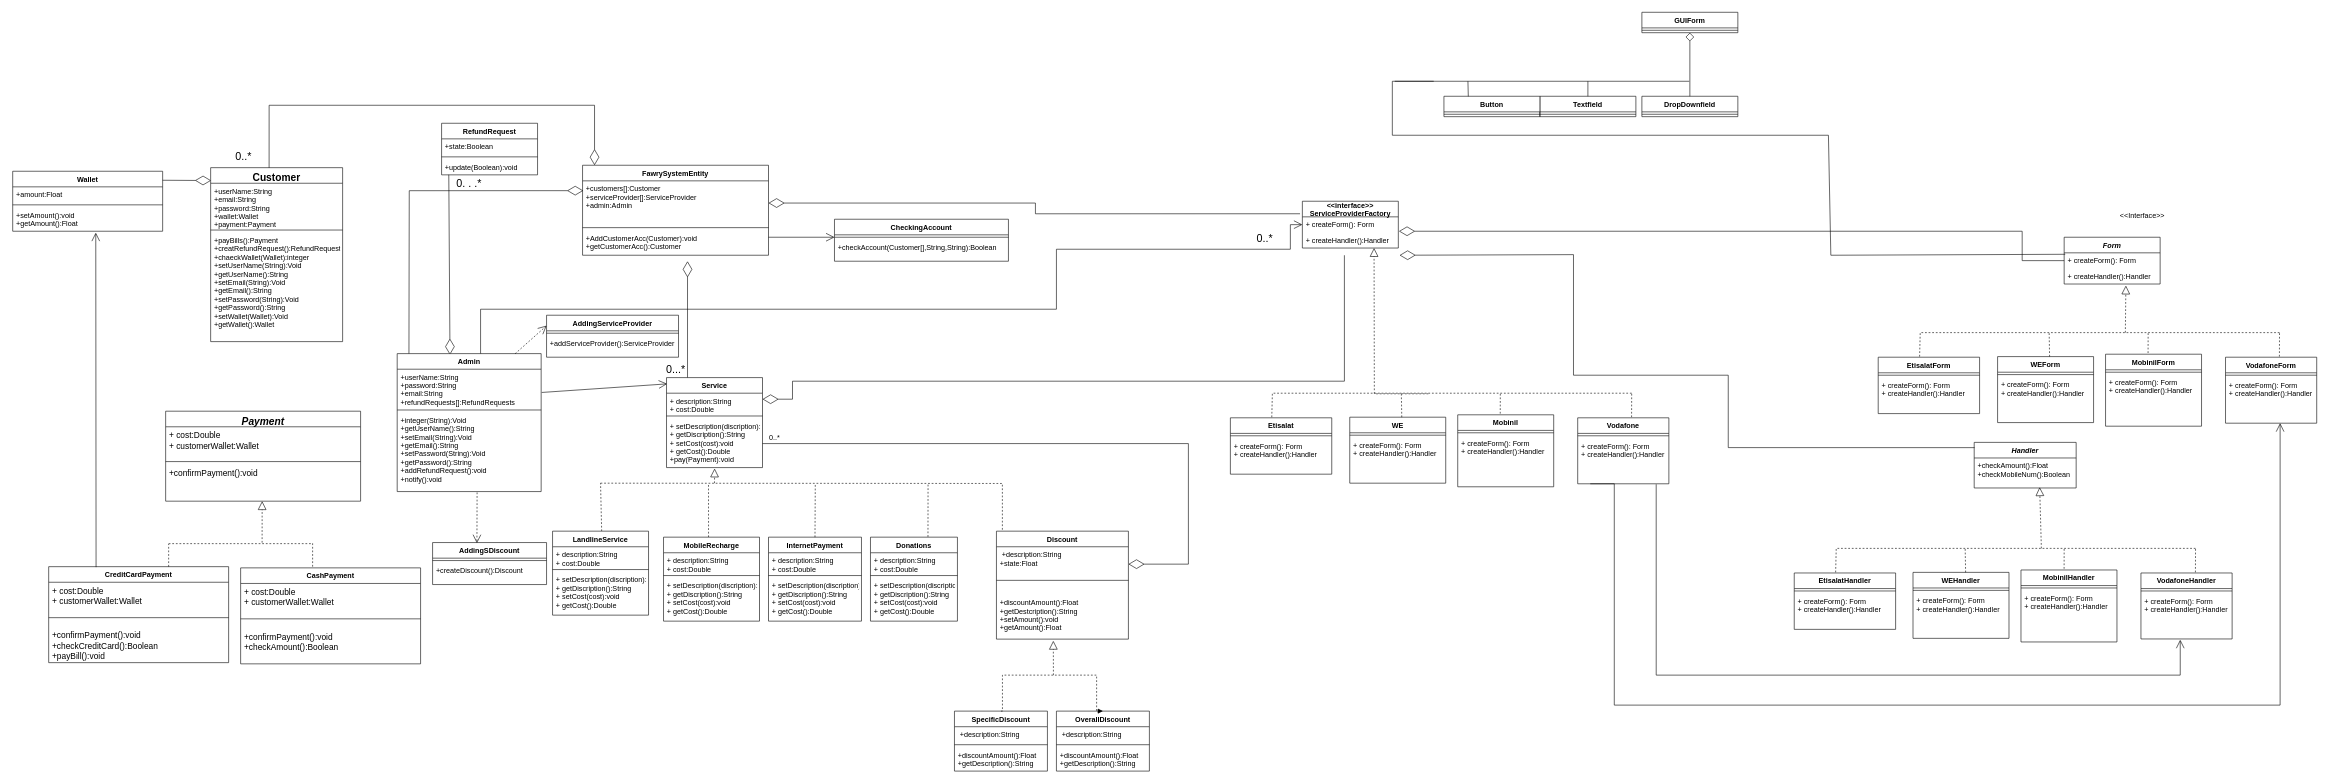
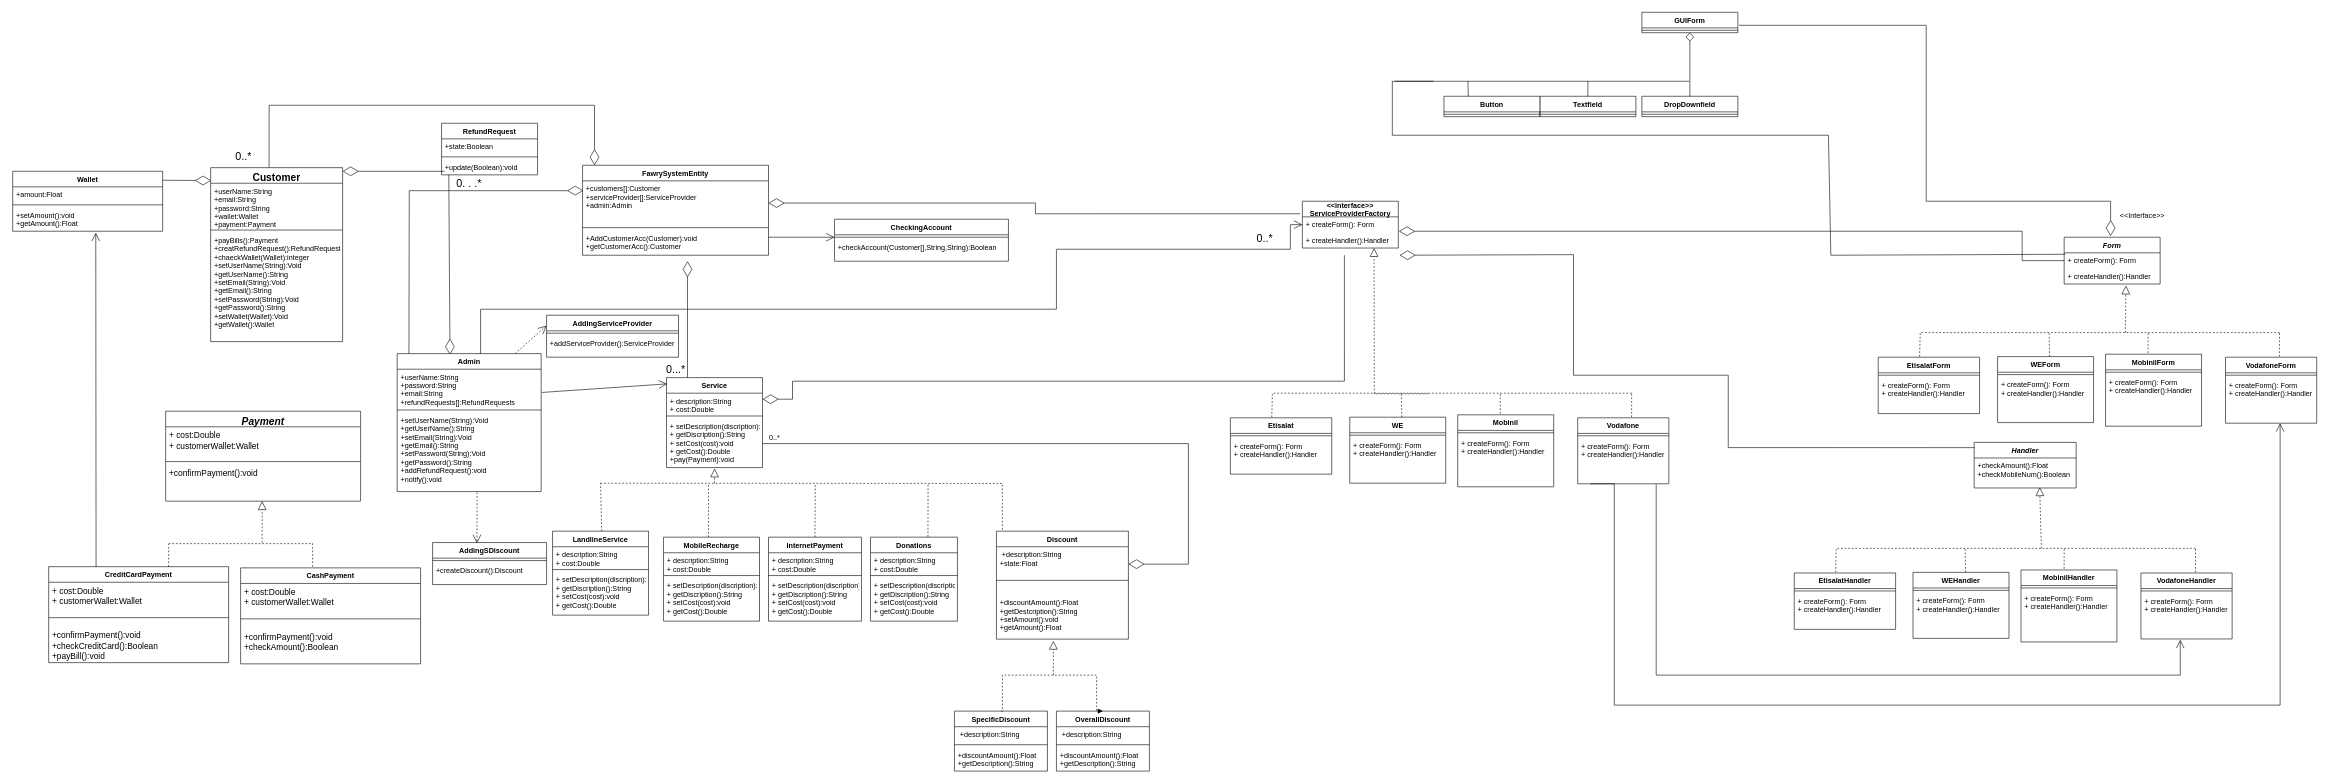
edge "GUIForm" -> "Form": added
edge "+update(Boolean):void" -> "Customer": added
node "+integer(String):Void +getUserName():String +setEmail(String):Void +getEmail():String +setPassword(String):Void +getPassword():String +addRefundRequest():void +notify():void": label "+integer(String):Void +getUserName():String +setEmail(String):Void +getEmail():String +setPassword(String):Void +getPassword():String +addRefundRequest():void +notify():void" -> "+setUserName(String):Void +getUserName():String +setEmail(String):Void +getEmail():String +setPassword(String):Void +getPassword():String +addRefundRequest():void +notify():void"
